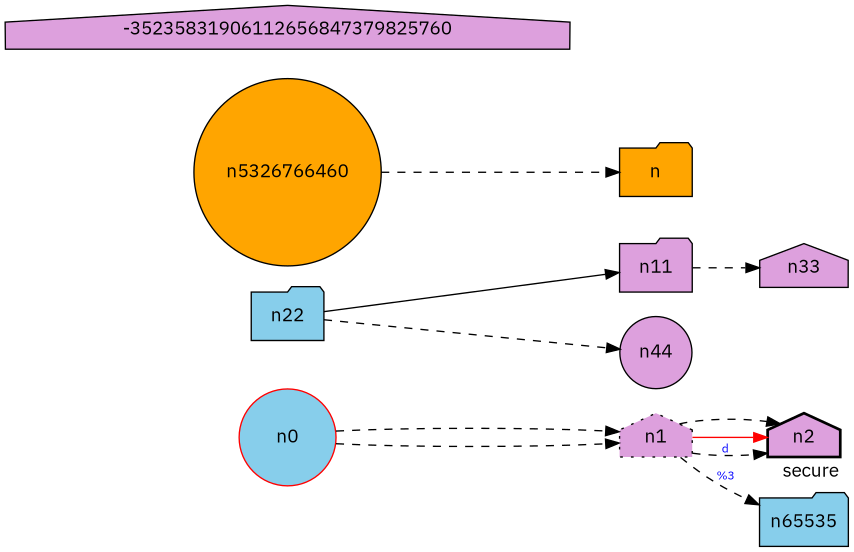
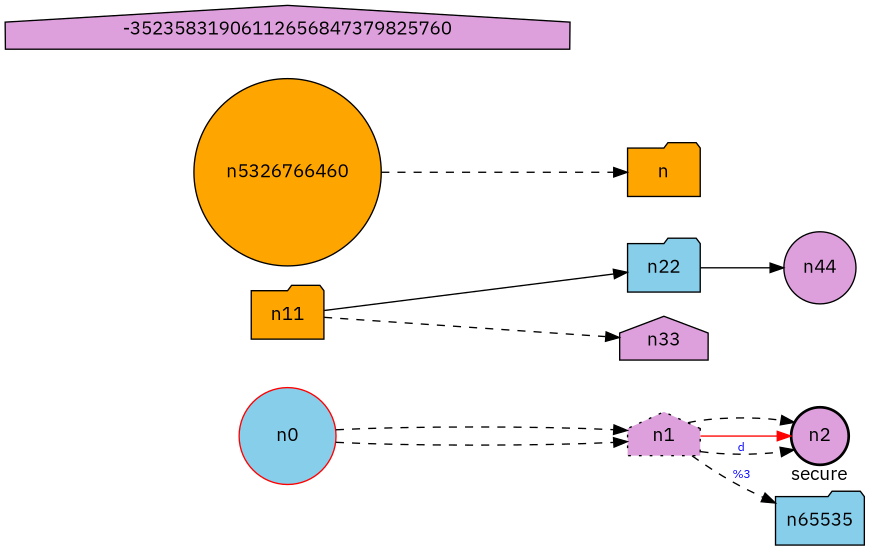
node "n11": fillcolor plum -> orange
edge "n22" -> "n11": reversed
edge "n22" -> "n44": style dashed -> solid
node "n2 secure": shape house -> circle
